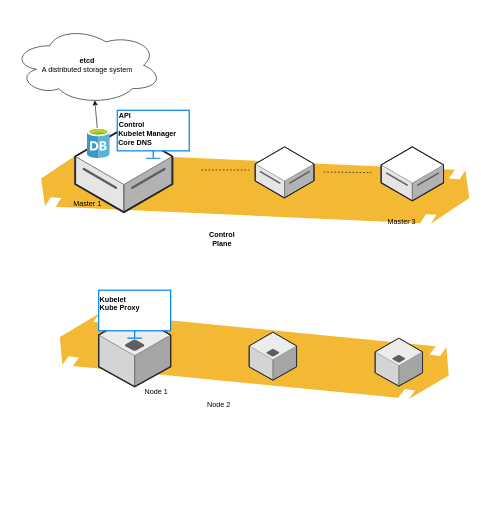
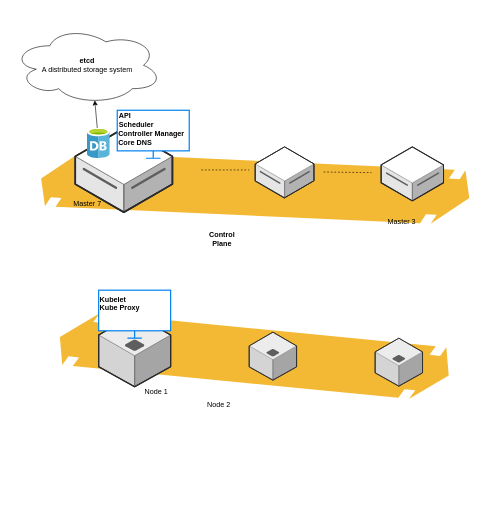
node "Control": label "Control" -> "Scheduler"
node "Kubelet Manager": label "Kubelet Manager" -> "Controller Manager"
node "Master 1": label "Master 1" -> "Master 7"
